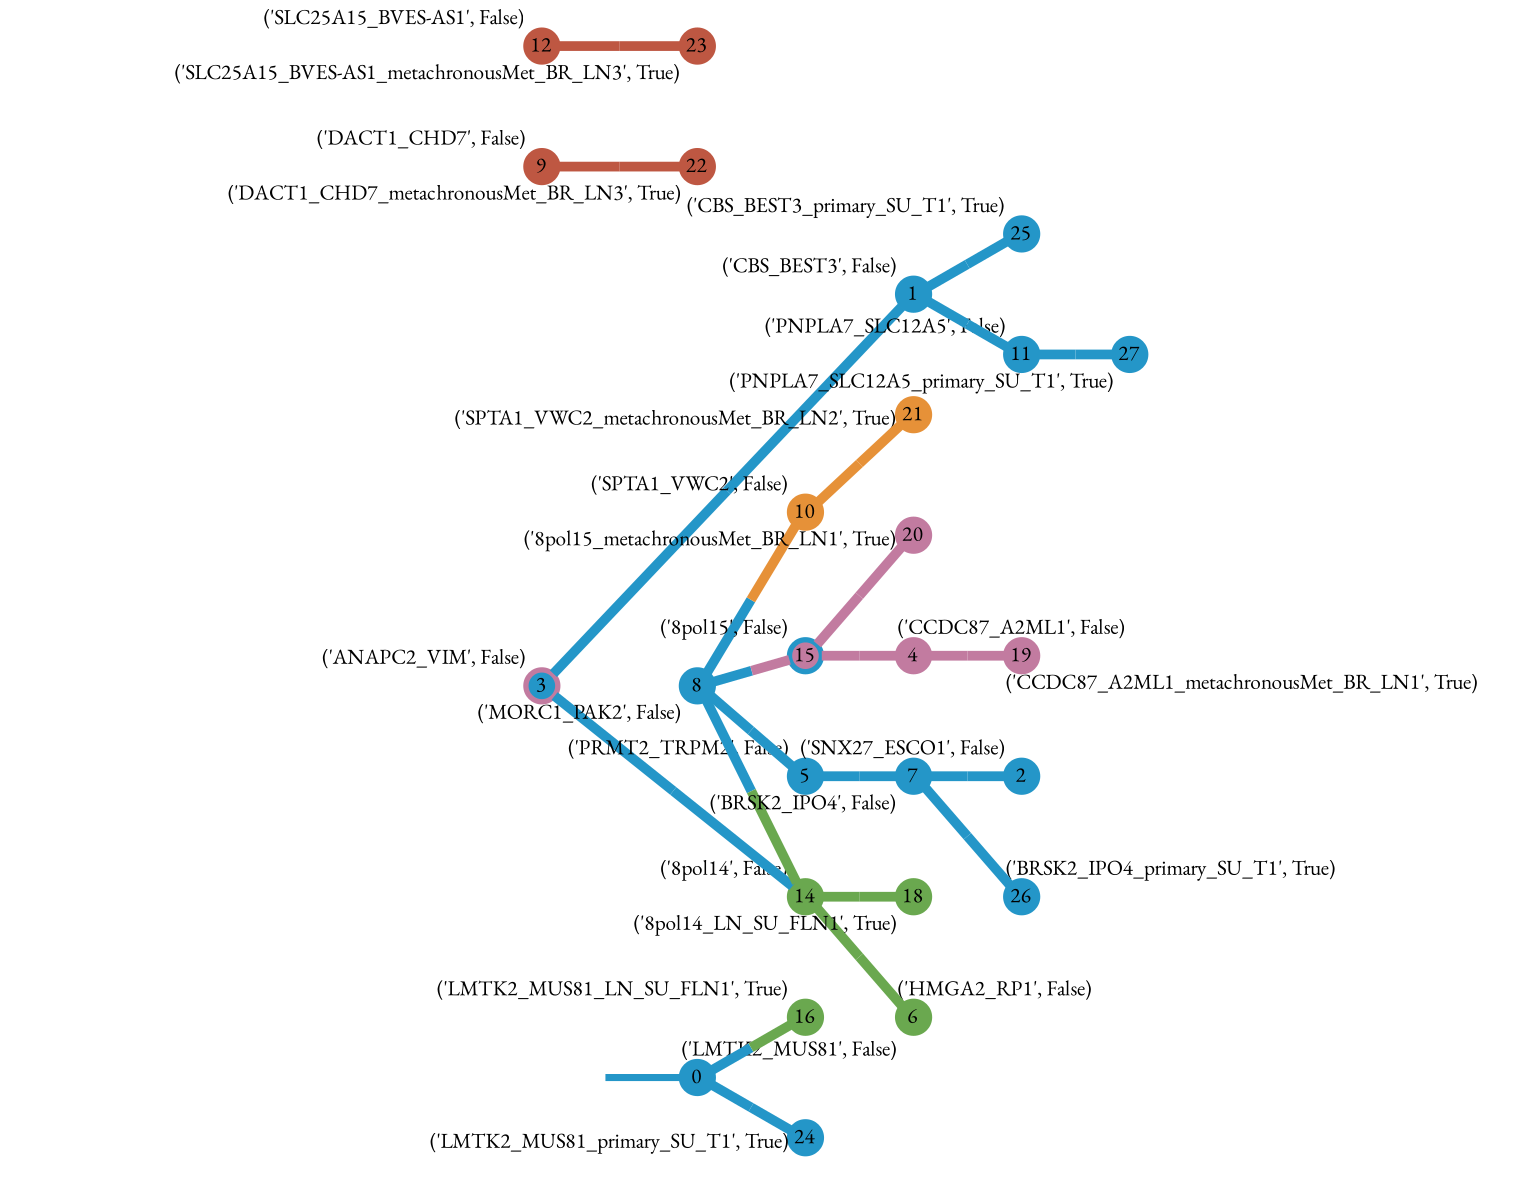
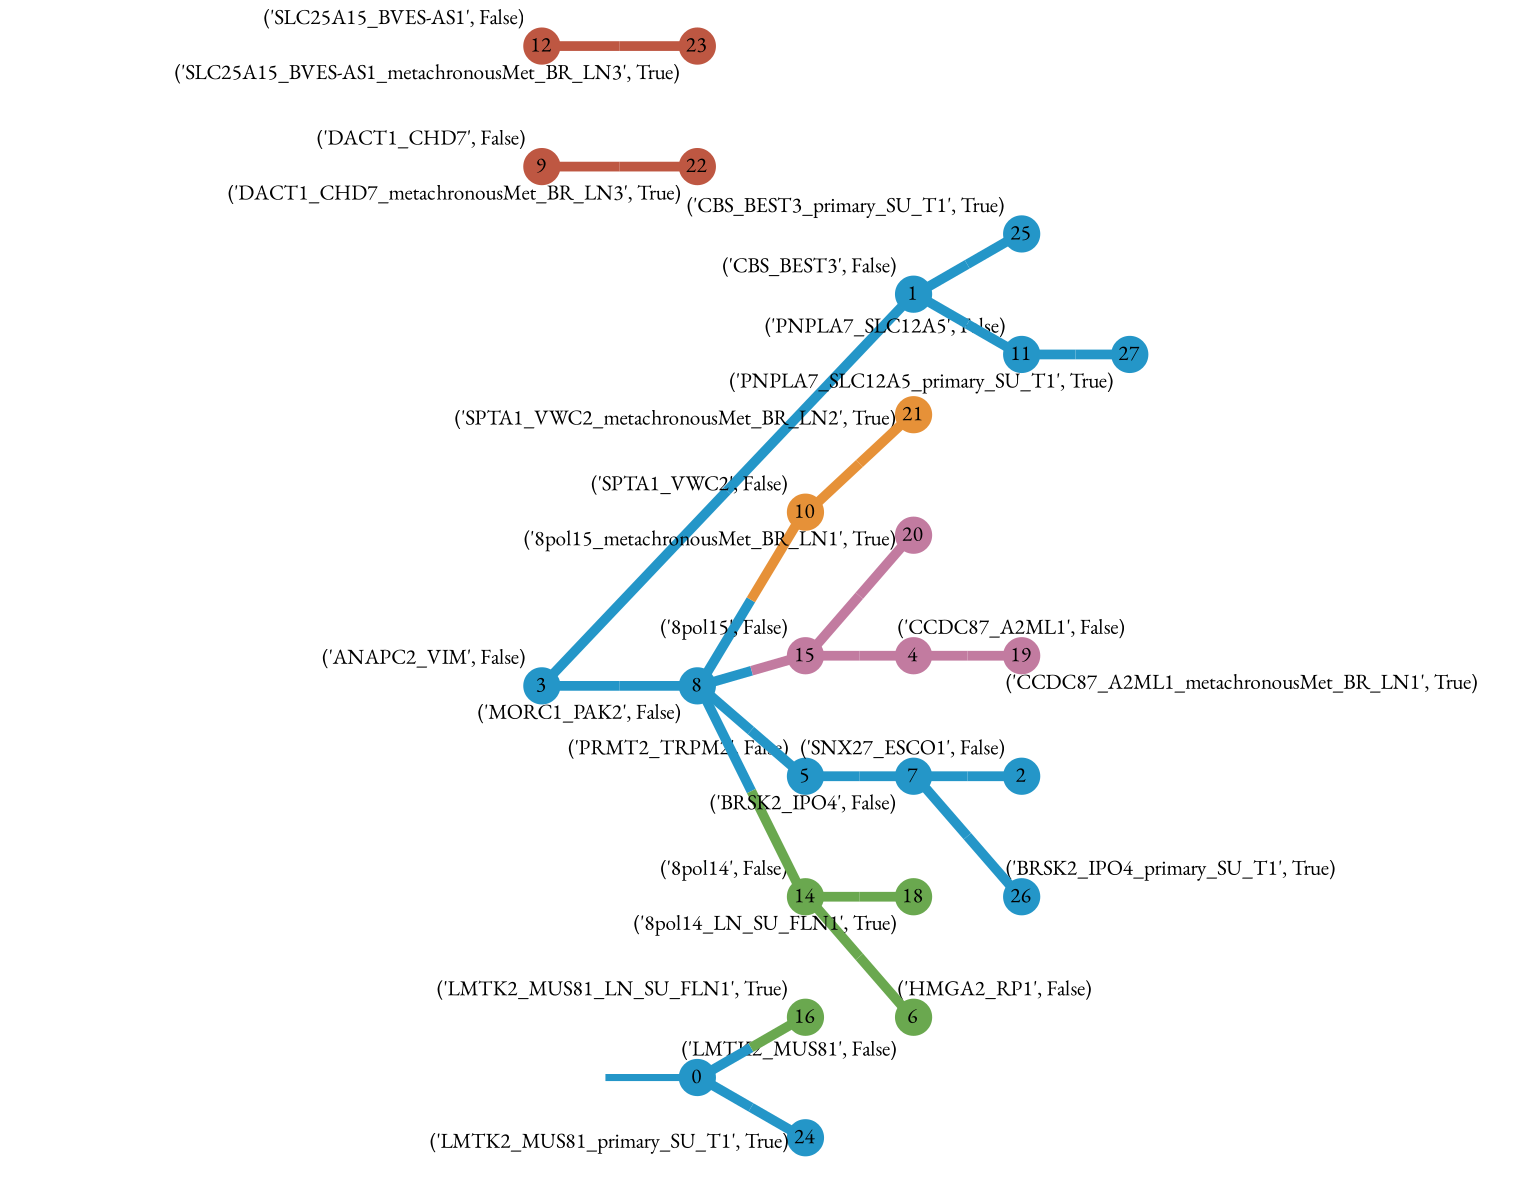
node "15 ('8pol15', False)": color #2496c8ff -> #c27ba0ff
node "3 ('ANAPC2_VIM', False)": color #c27ba0ff -> #2496c8ff
edge "3 ('ANAPC2_VIM', False)" -> "14 ('8pol14', False)": now "3 ('ANAPC2_VIM', False)" -> "8 ('MORC1_PAK2', False)"
